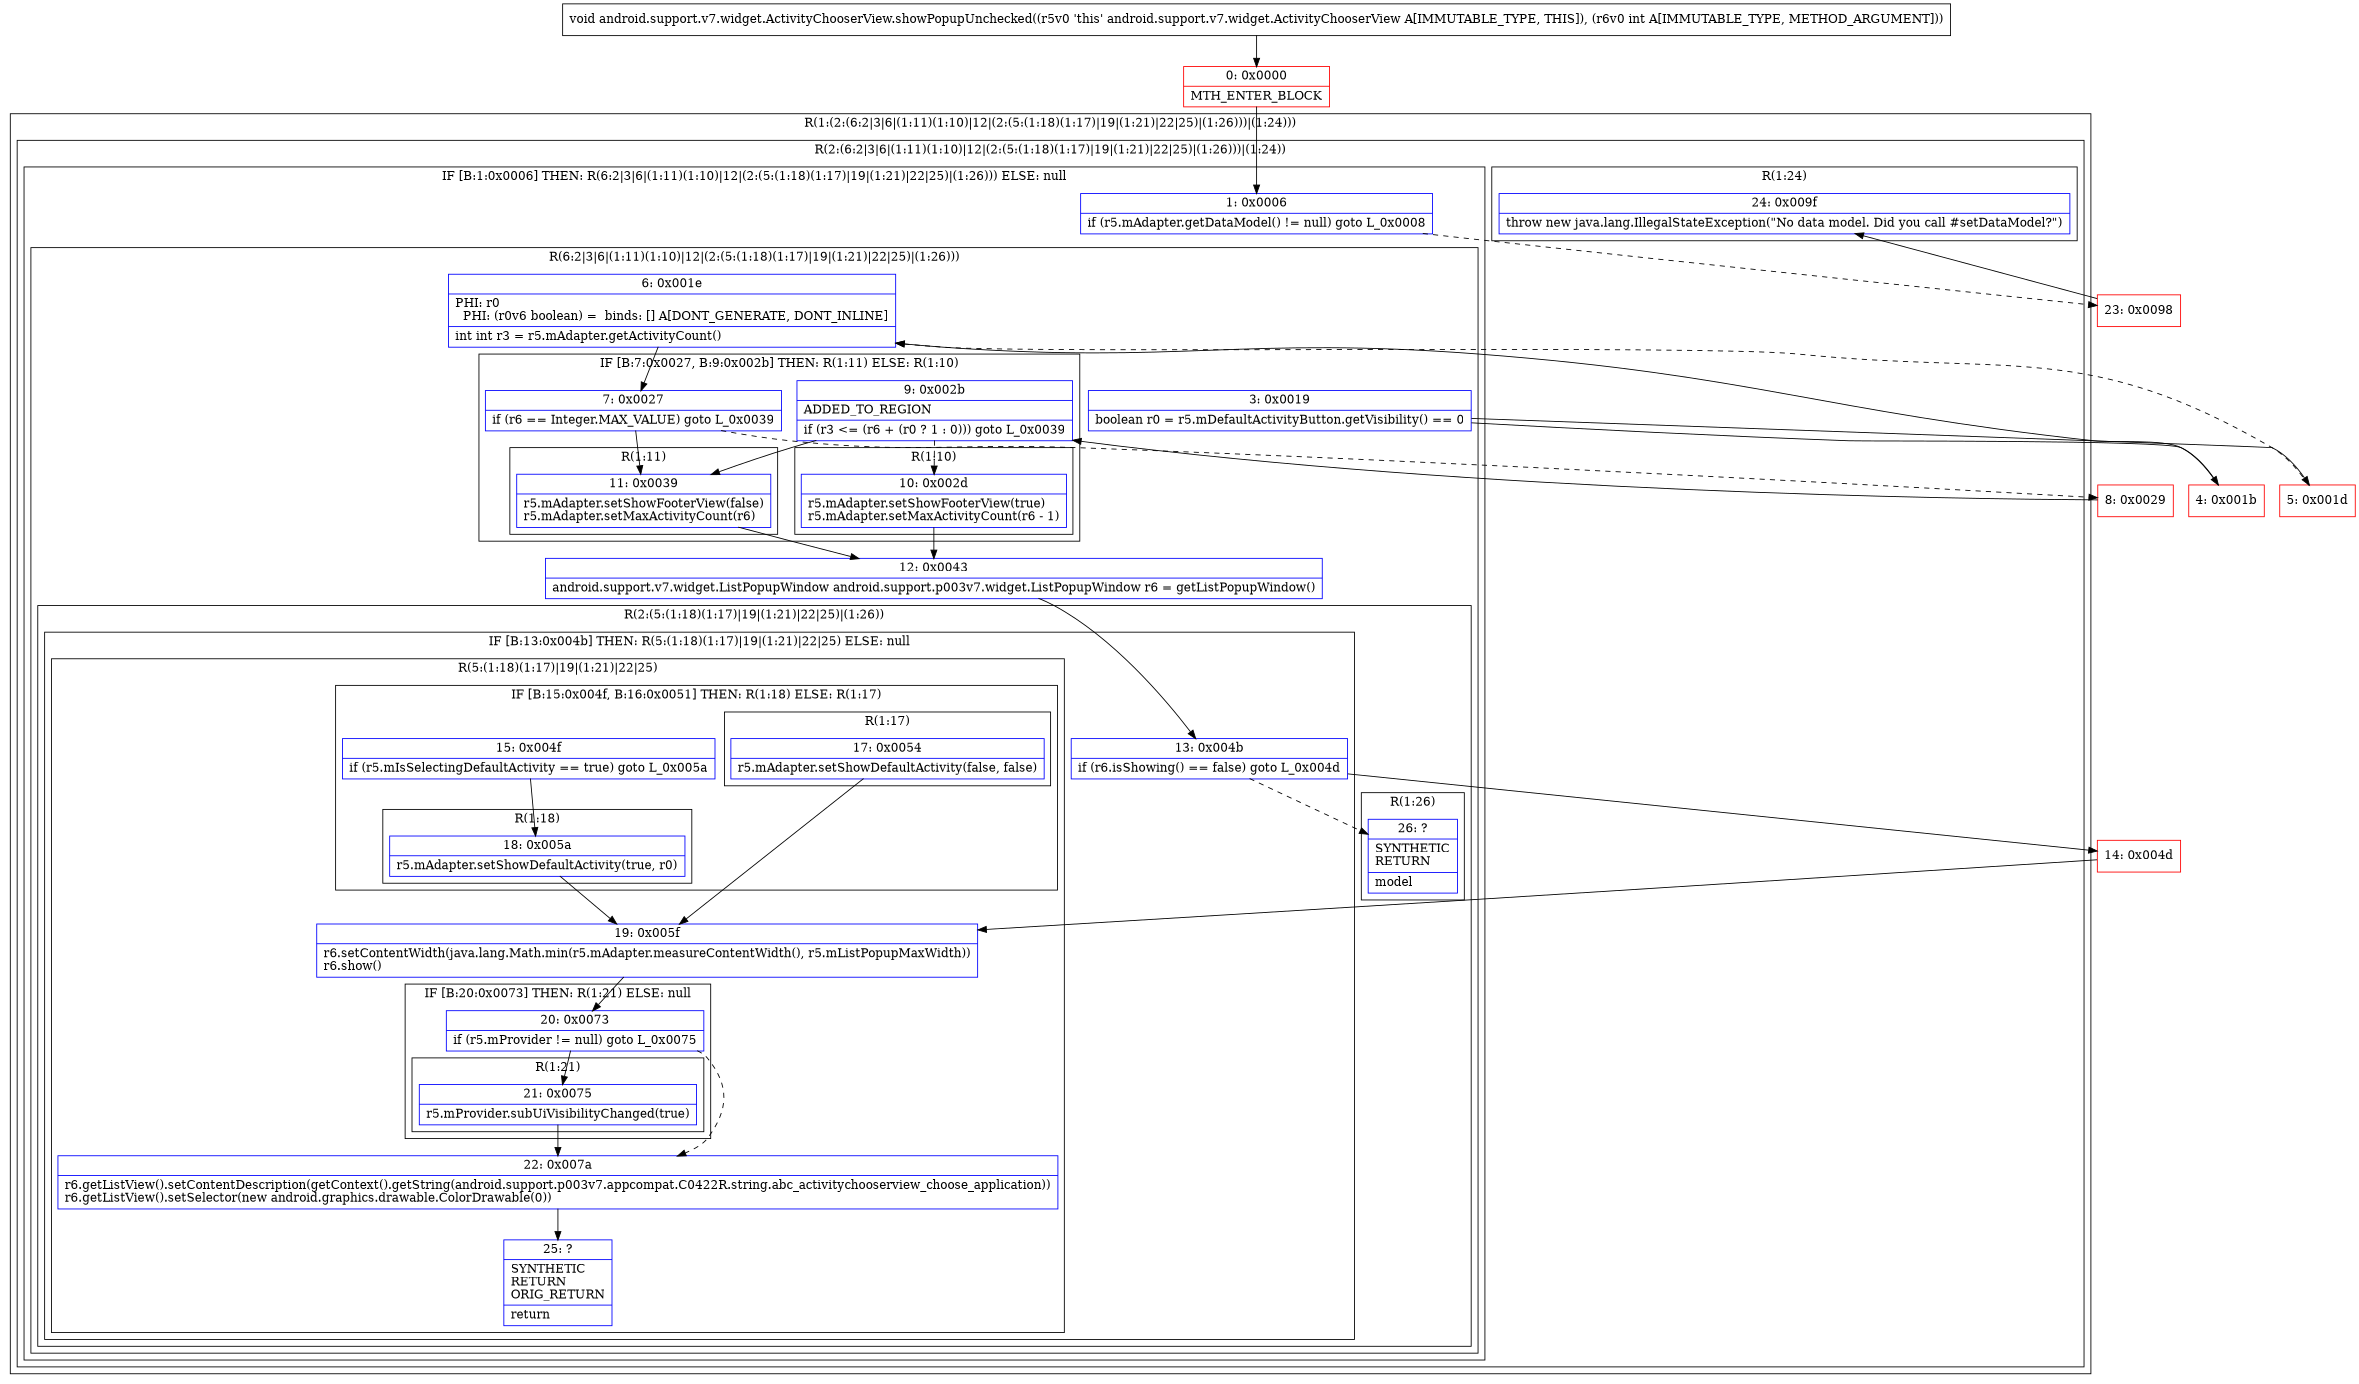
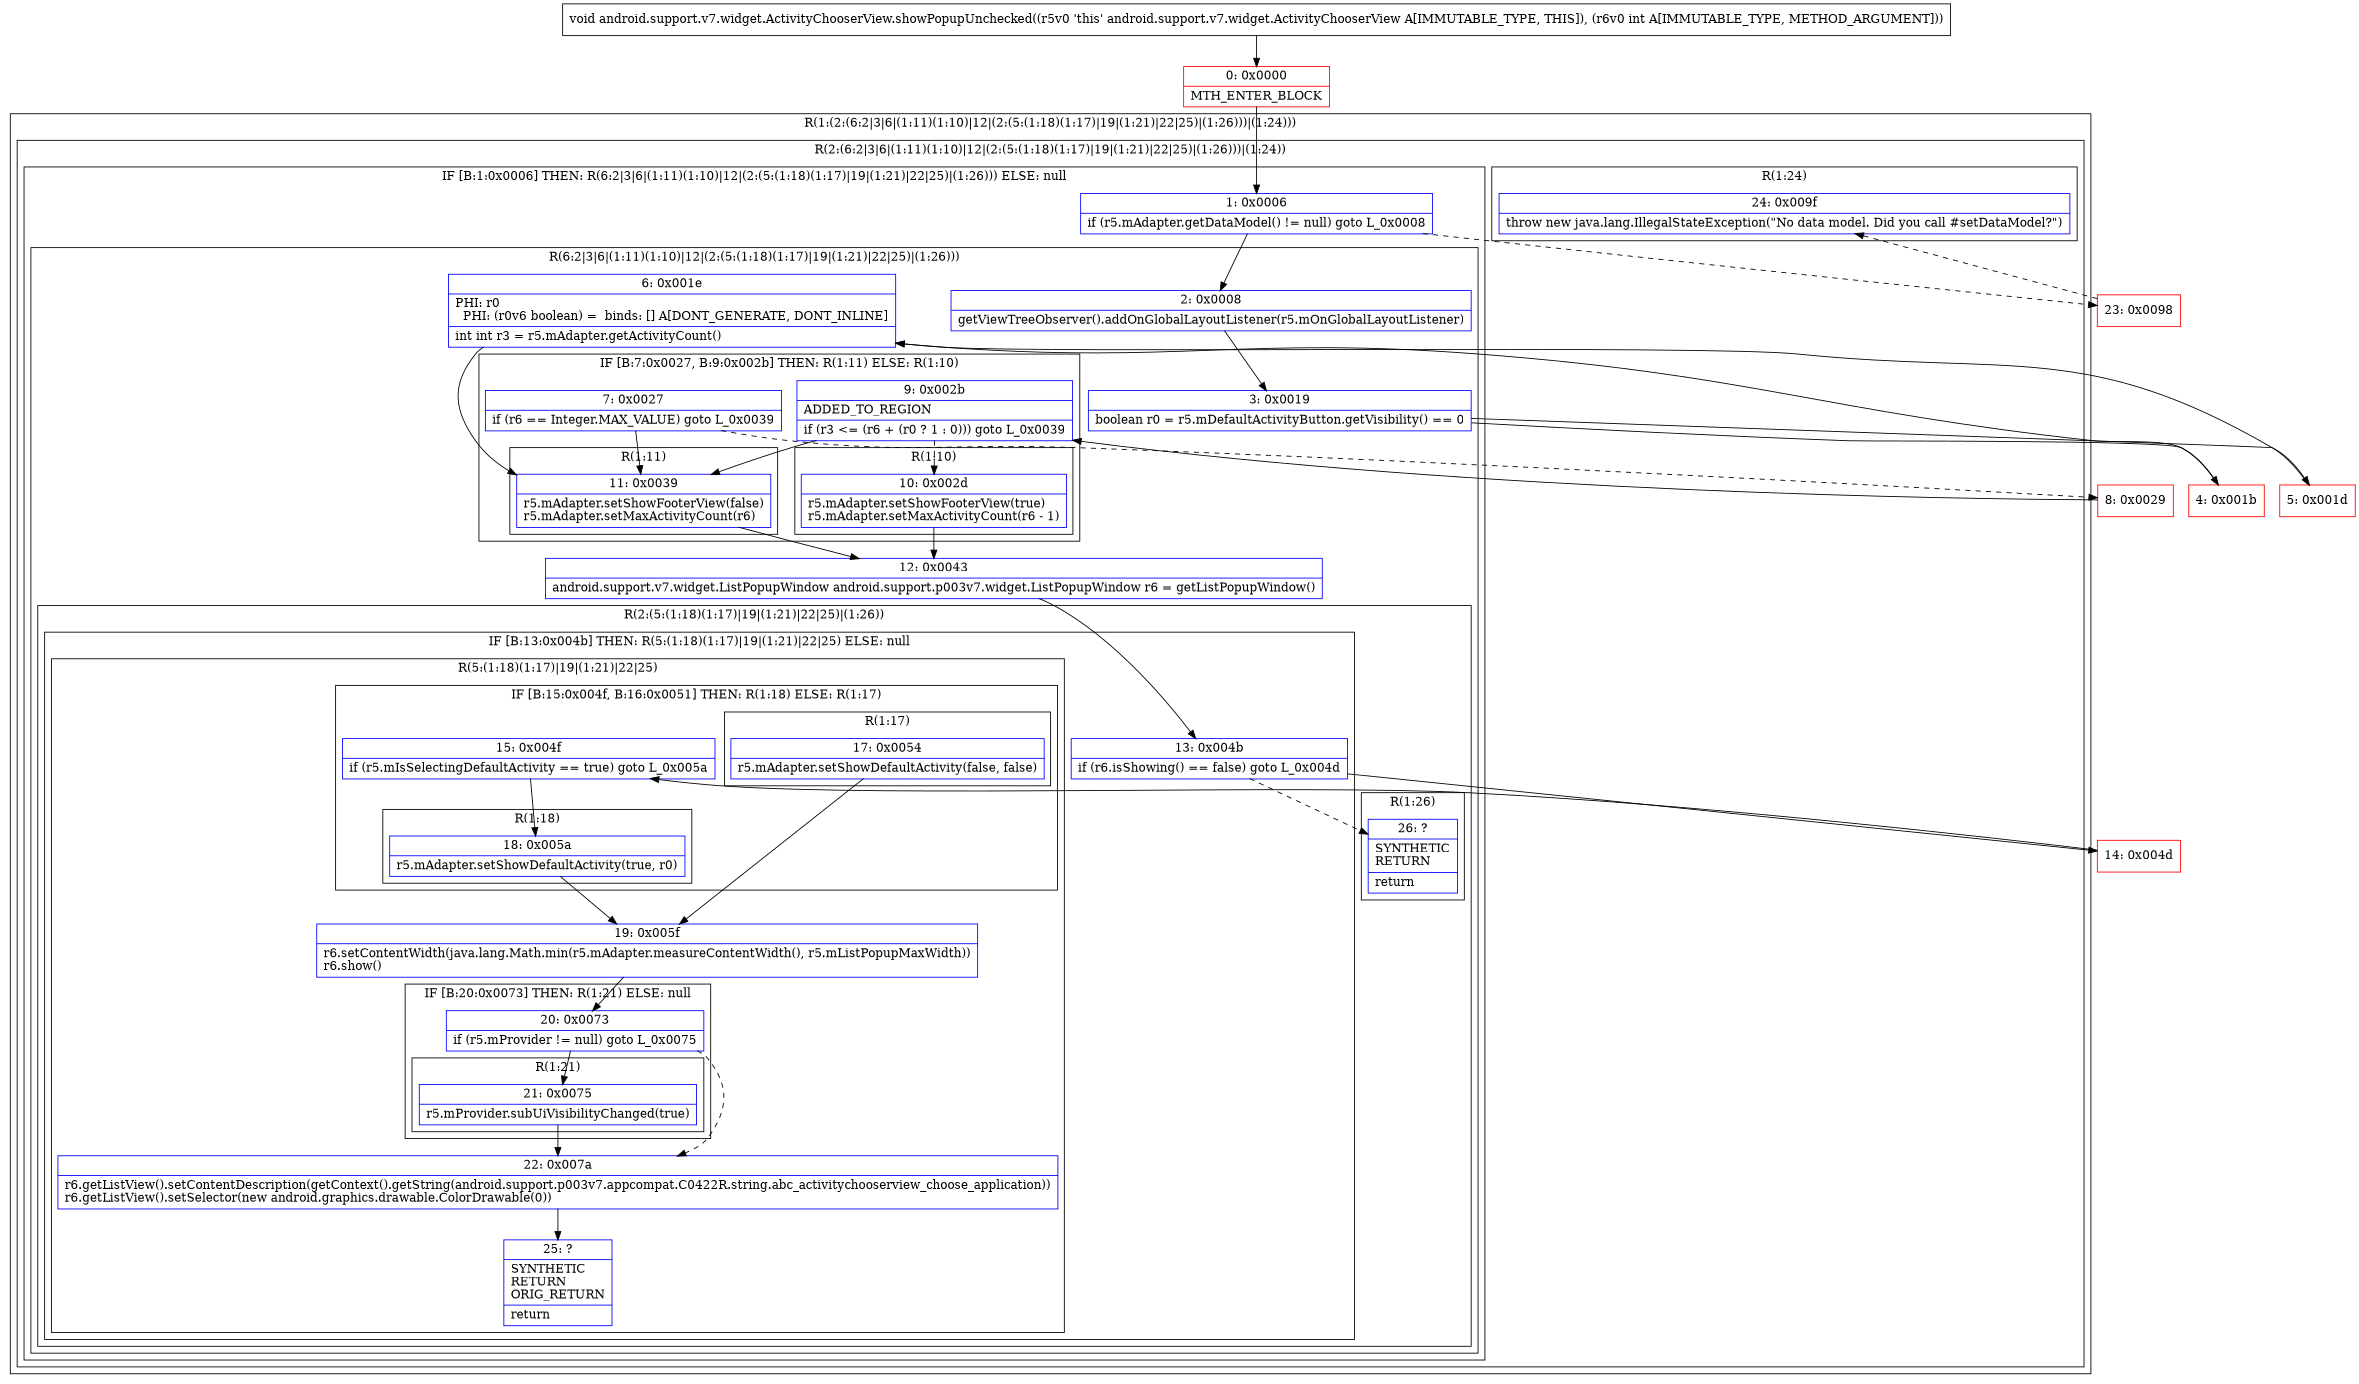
edge "23: 0x0098" -> "24: 0x009f": style solid -> dashed
node "2: 0x0008": added
edge "5: 0x001d" -> "6: 0x001e": style dashed -> solid
edge "6: 0x001e" -> "7: 0x0027": now "6: 0x001e" -> "11: 0x0039"
node "26: ?": text "model" -> "return"
edge "14: 0x004d" -> "19: 0x005f": now "14: 0x004d" -> "15: 0x004f"
